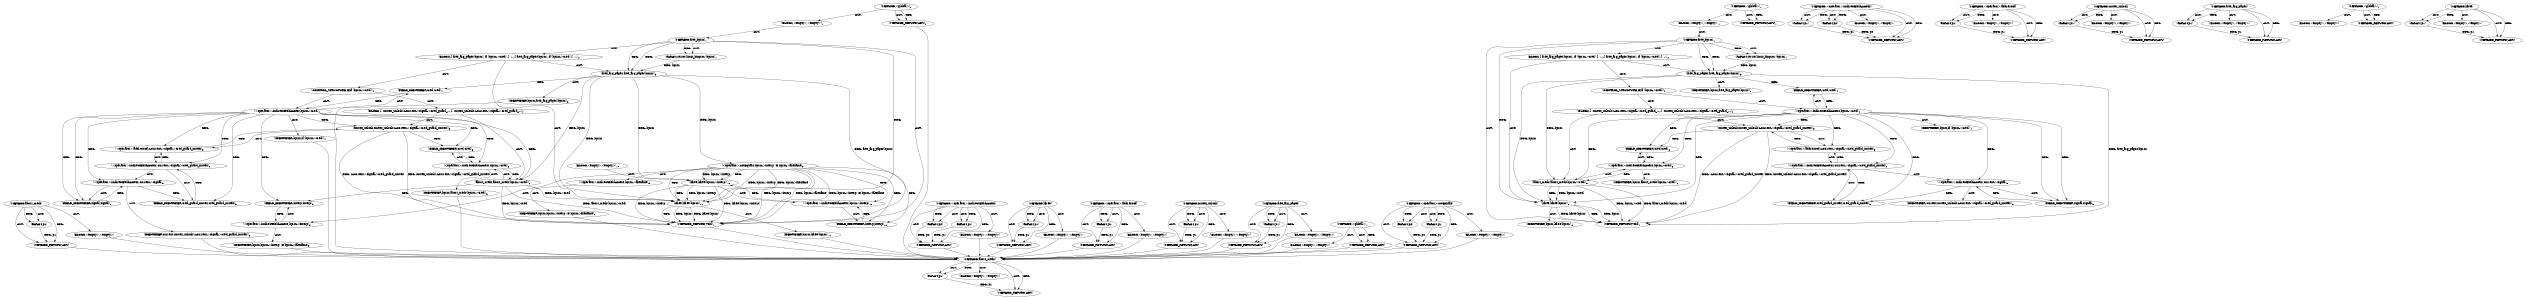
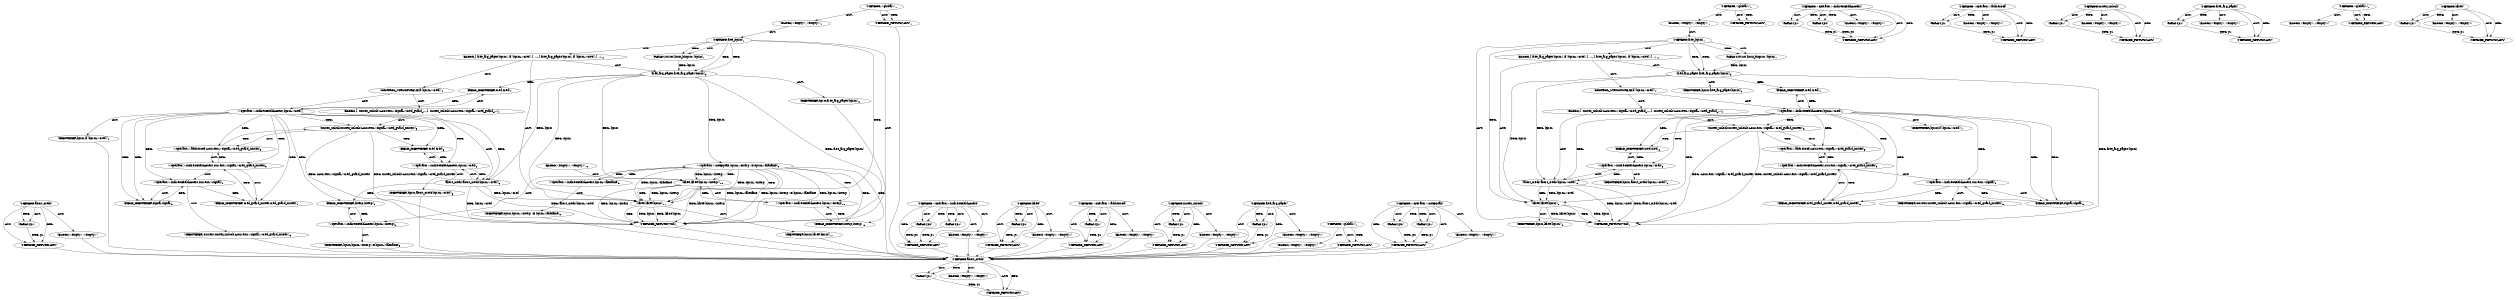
edge "(<operator>.indirectFieldAccess,bprm->filename)" -> "(<operator>.notEquals,bprm->interp != bprm->filename)": added, label "CFG:"
edge "(<operator>.notEquals,bprm->interp != bprm->filename)" -> "(<operator>.indirectFieldAccess,bprm->filename)": label "AST: " -> "DDG: "
